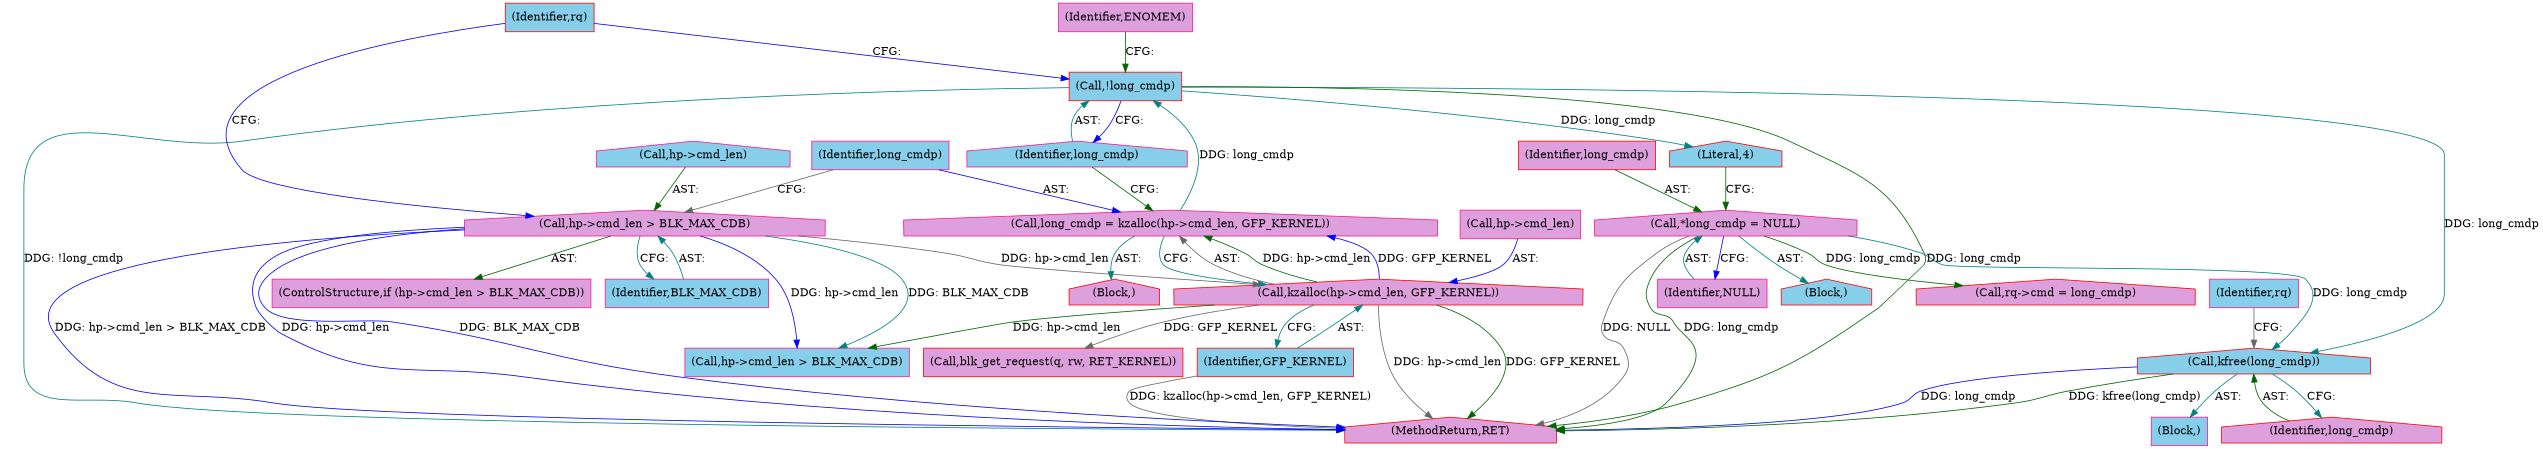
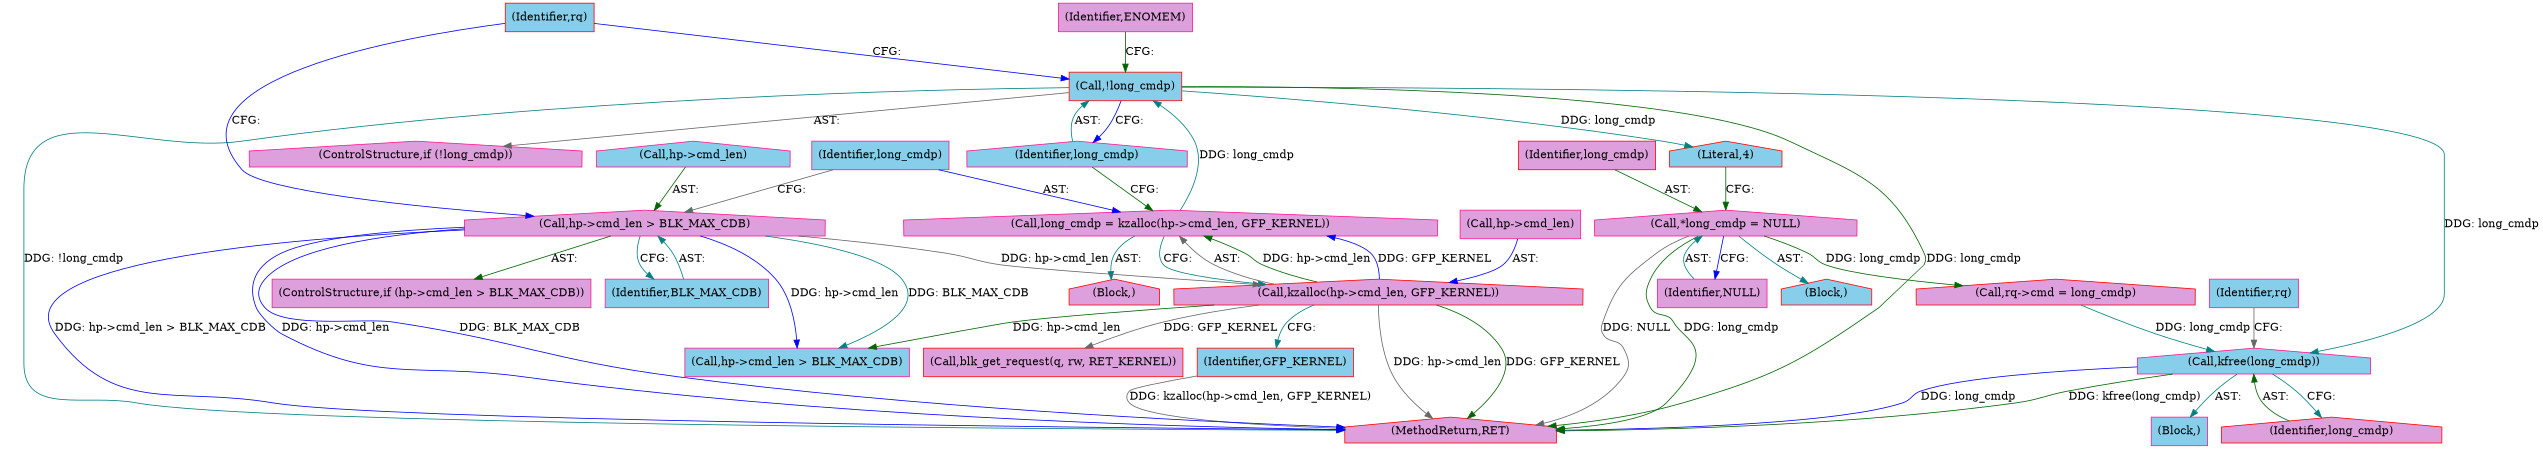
node "(ControlStructure,if (!long_cmdp))": added
edge "(Call,*long_cmdp = NULL)" -> "(Call,kfree(long_cmdp))": now "(Call,rq->cmd = long_cmdp)" -> "(Call,kfree(long_cmdp))"
edge "(Identifier,GFP_KERNEL)" -> "(Call,kzalloc(hp->cmd_len, GFP_KERNEL))": removed, label "AST:"
node "(Call,kfree(long_cmdp))": color red -> deeppink
